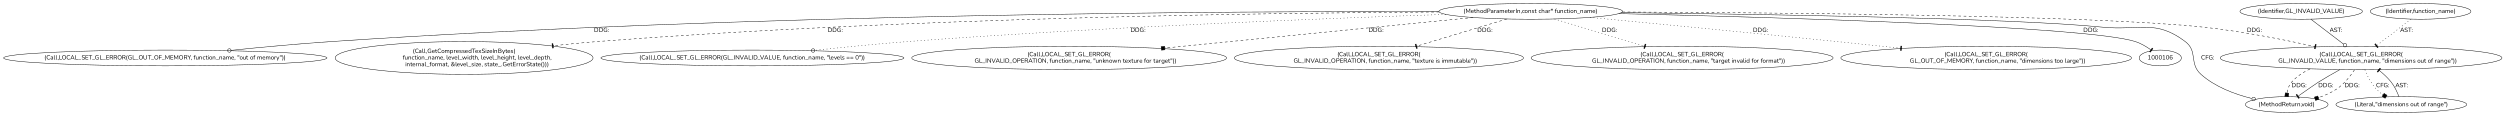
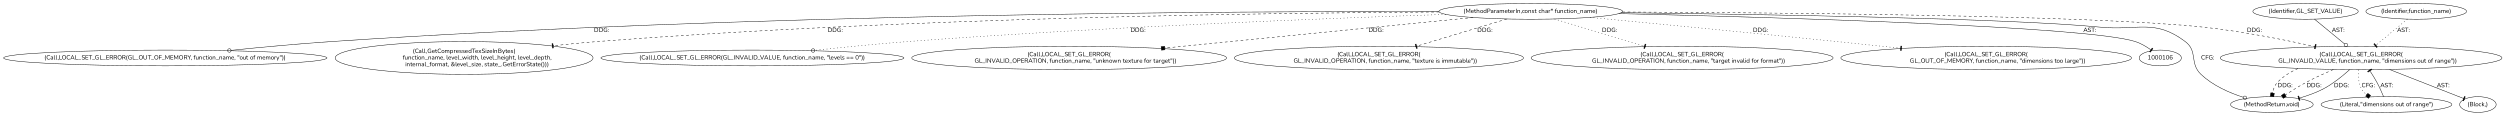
node "(Identifier,GL_INVALID_VALUE)": label "(Identifier,GL_INVALID_VALUE)" -> "(Identifier,GL_SET_VALUE)"
edge "(MethodParameterIn,const char* function_name)" -> "1000106": label "DDG: " -> "AST: "
node "(Block,)": added
